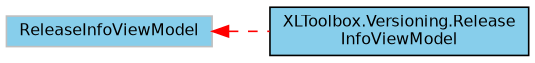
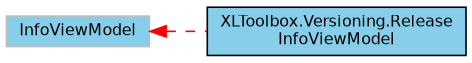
node "ReleaseInfoViewModel": label "ReleaseInfoViewModel" -> "InfoViewModel"
